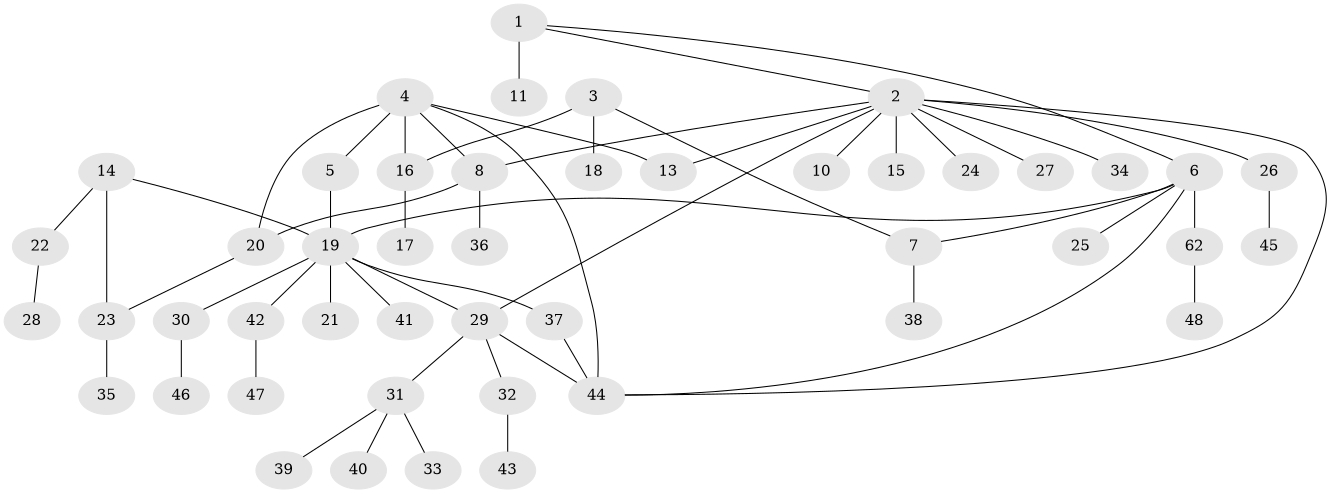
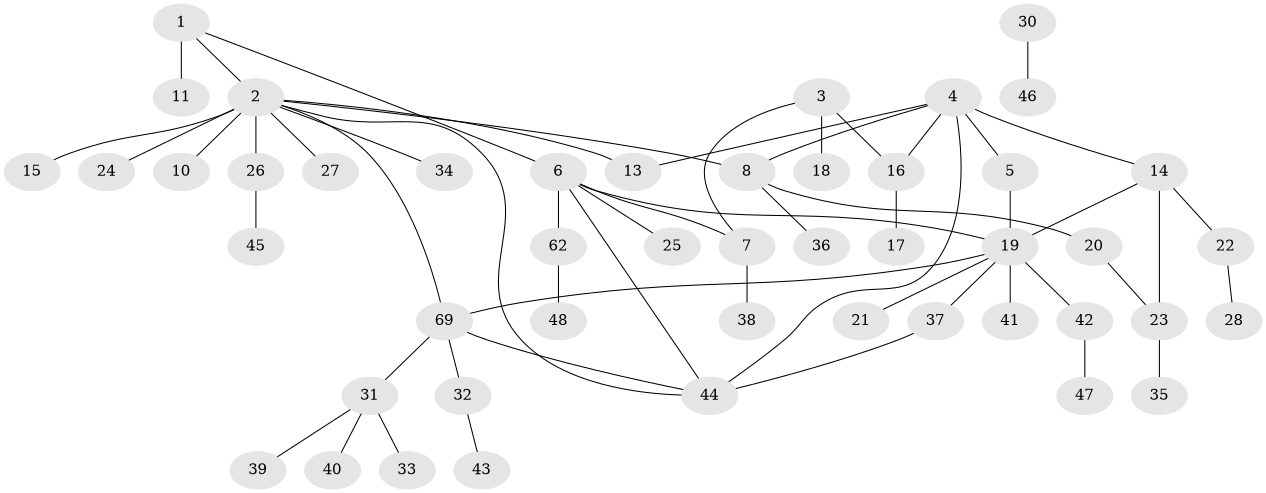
edge "4" -- "20": now "4" -- "14"
edge "19" -- "30": removed
node "29": label "29" -> "69"
